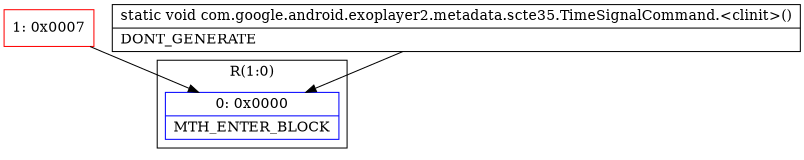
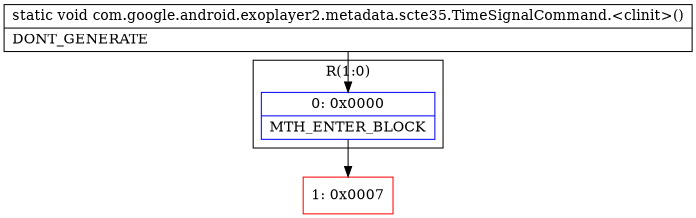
edge "1: 0x0007" -> "0: 0x0000": reversed
